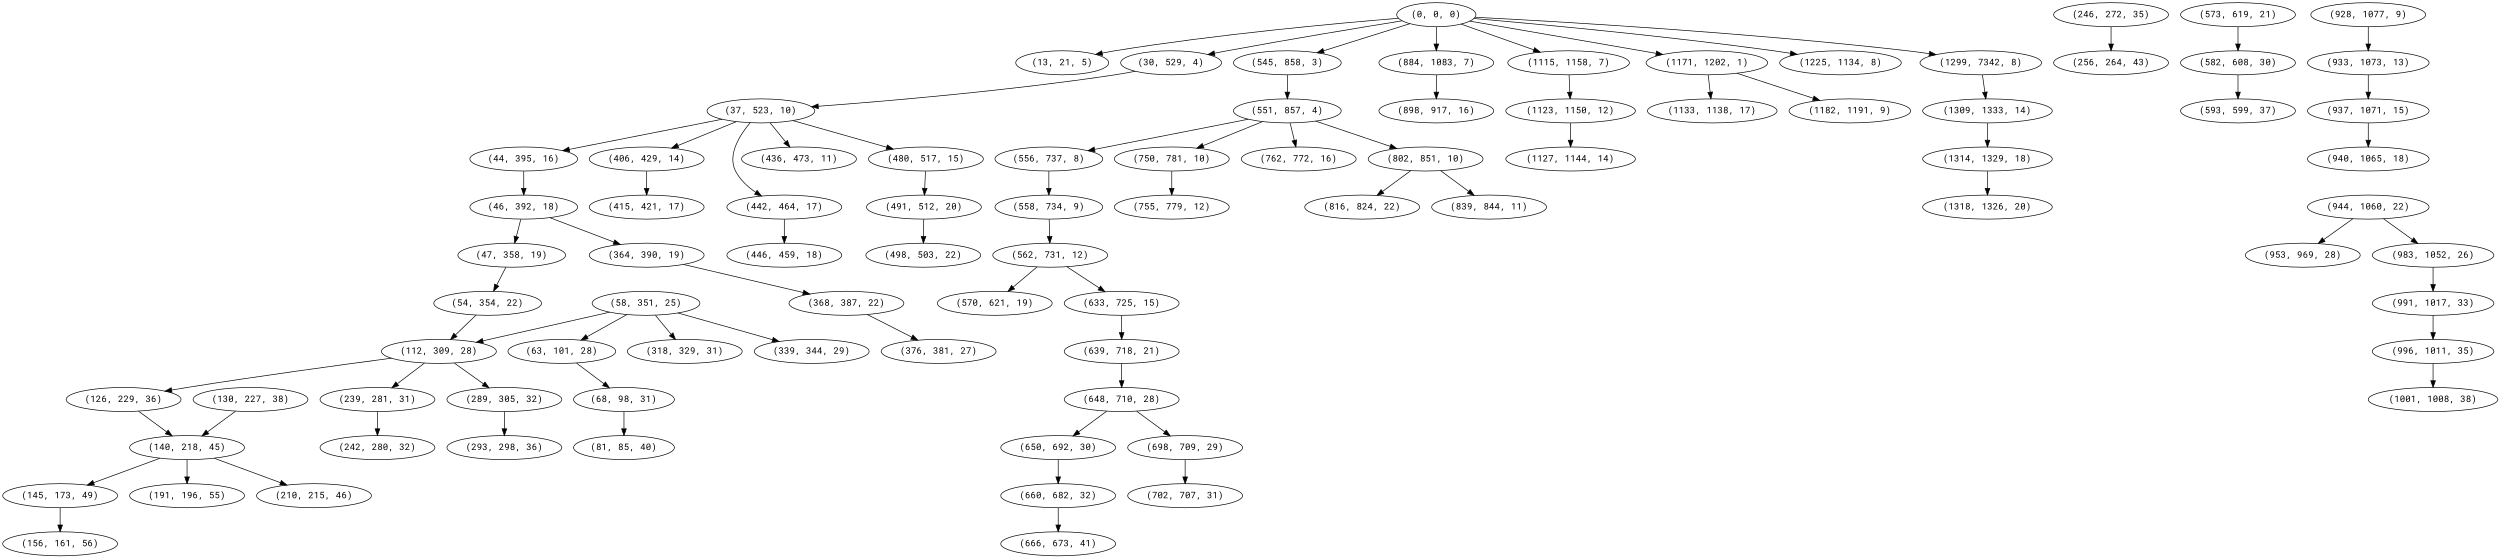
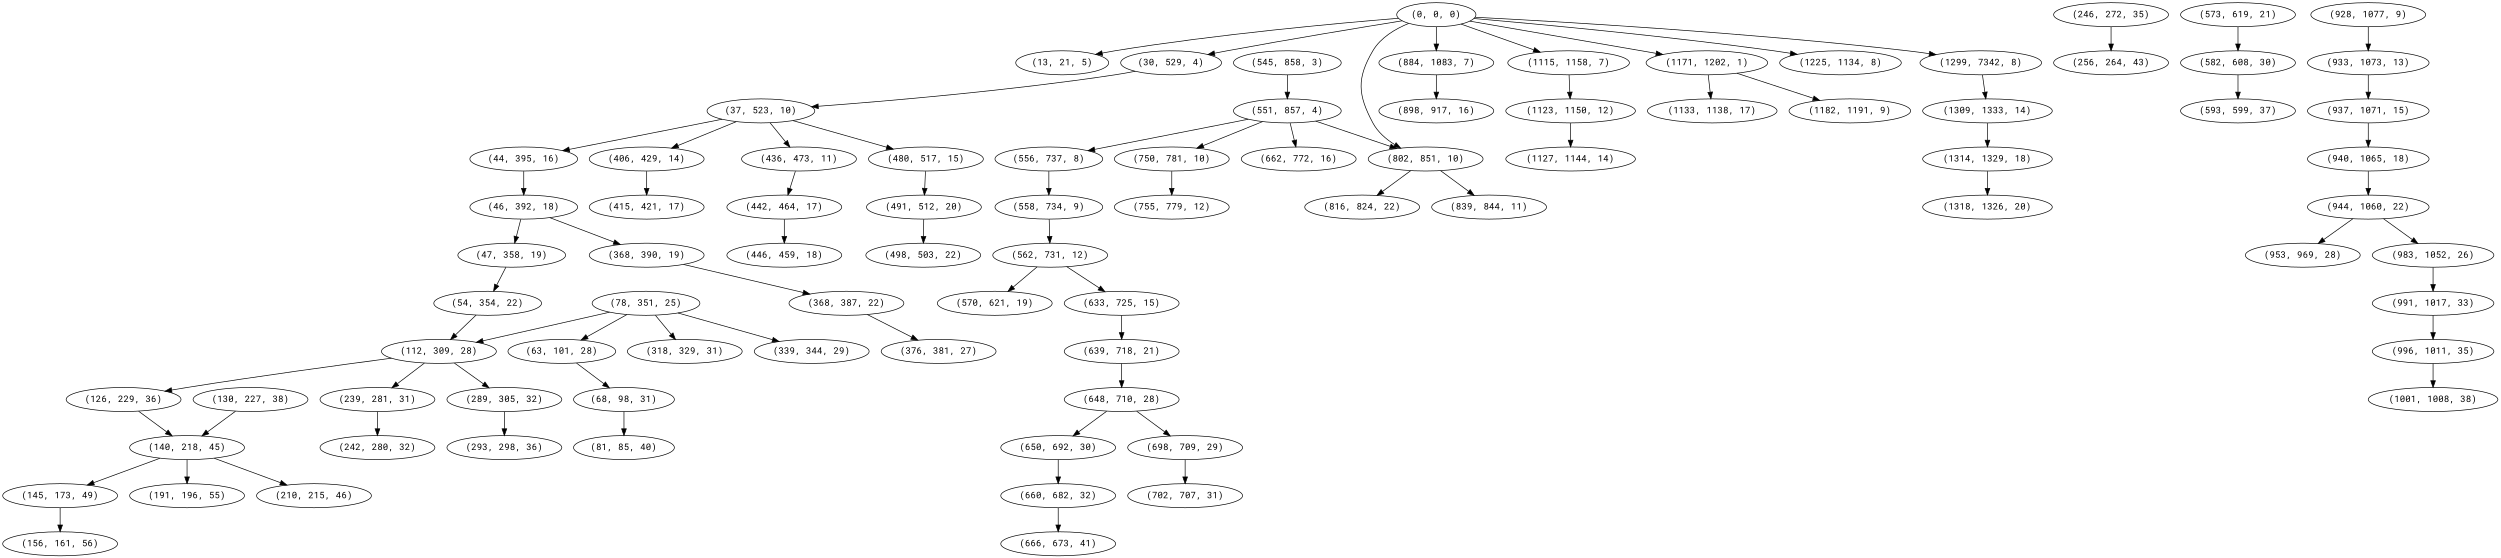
edge "(0, 0, 0)" -> "(545, 858, 3)": now "(0, 0, 0)" -> "(802, 851, 10)"
node "(762, 772, 16)": label "(762, 772, 16)" -> "(662, 772, 16)"
edge "(37, 523, 10)" -> "(442, 464, 17)": now "(436, 473, 11)" -> "(442, 464, 17)"
edge "(940, 1065, 18)" -> "(944, 1060, 22)": added
node "(364, 390, 19)": label "(364, 390, 19)" -> "(368, 390, 19)"
node "(58, 351, 25)": label "(58, 351, 25)" -> "(78, 351, 25)"
